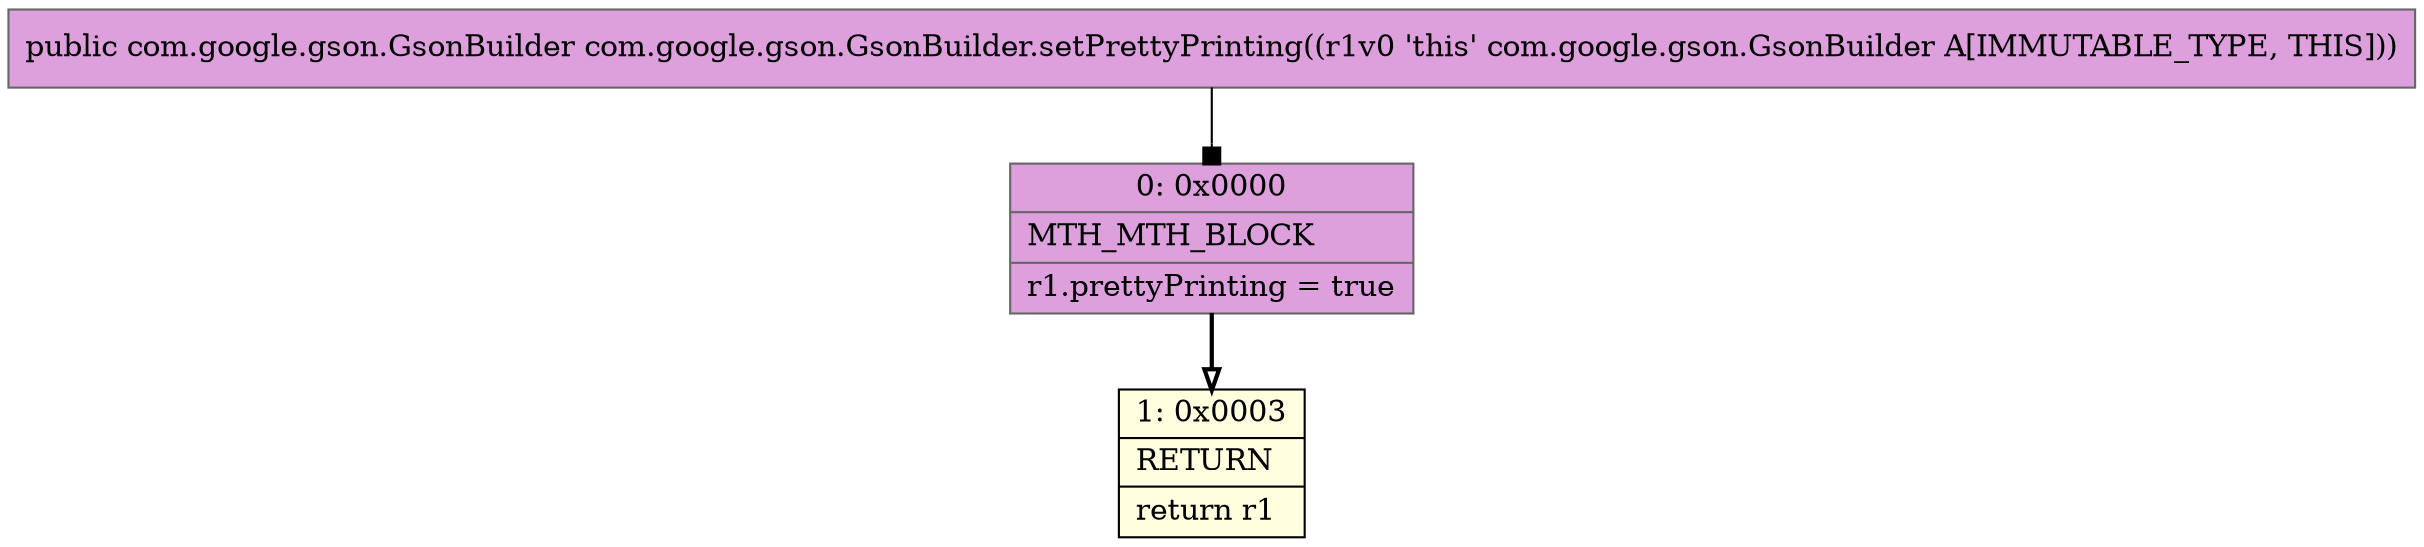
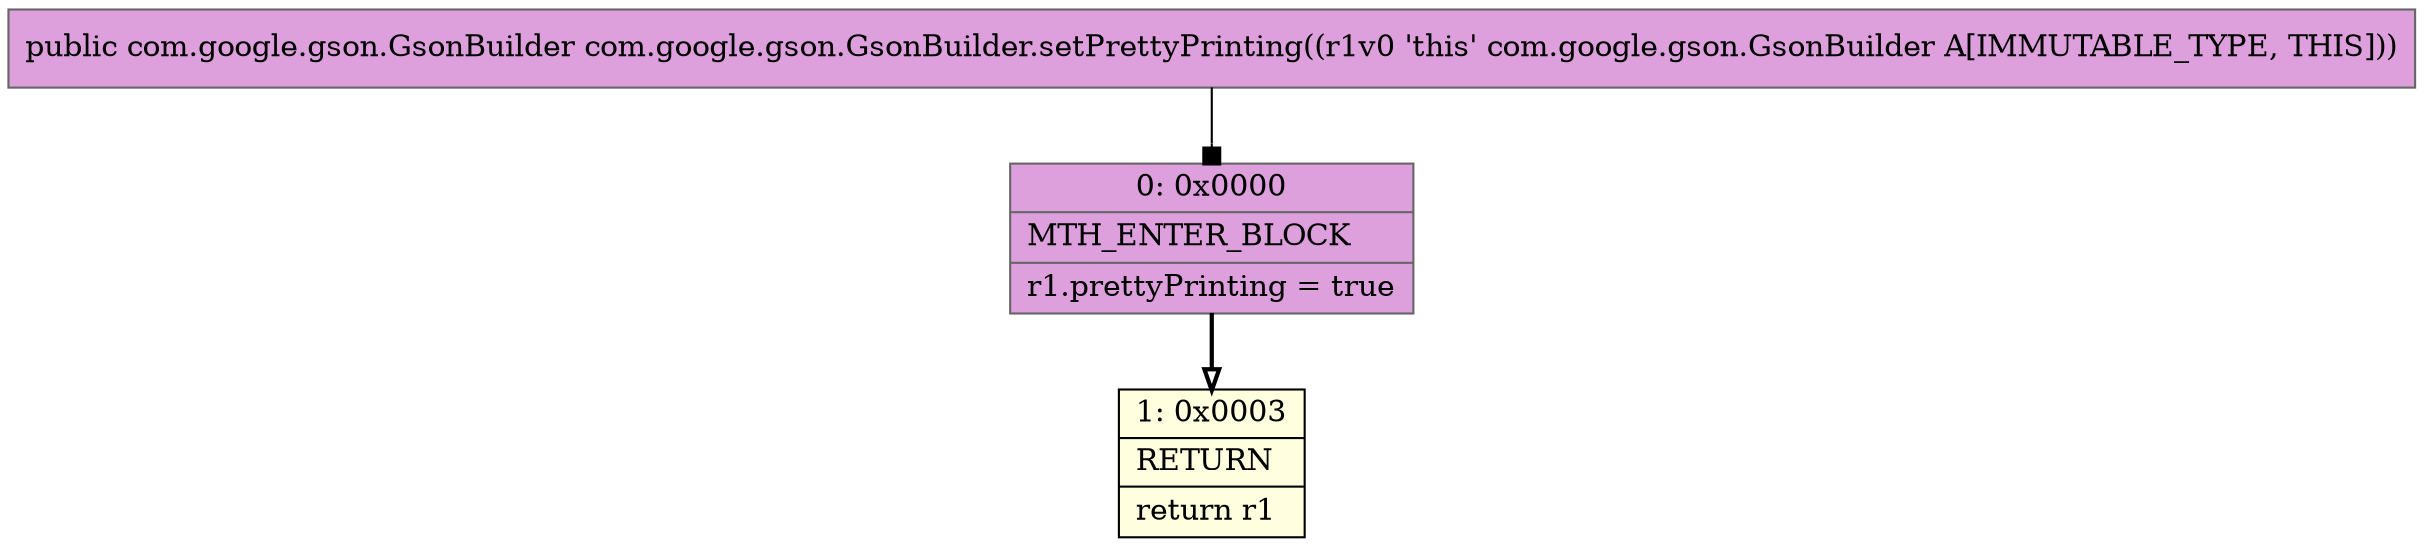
node "0: 0x0000": text "MTH_MTH_BLOCK" -> "MTH_ENTER_BLOCK"
